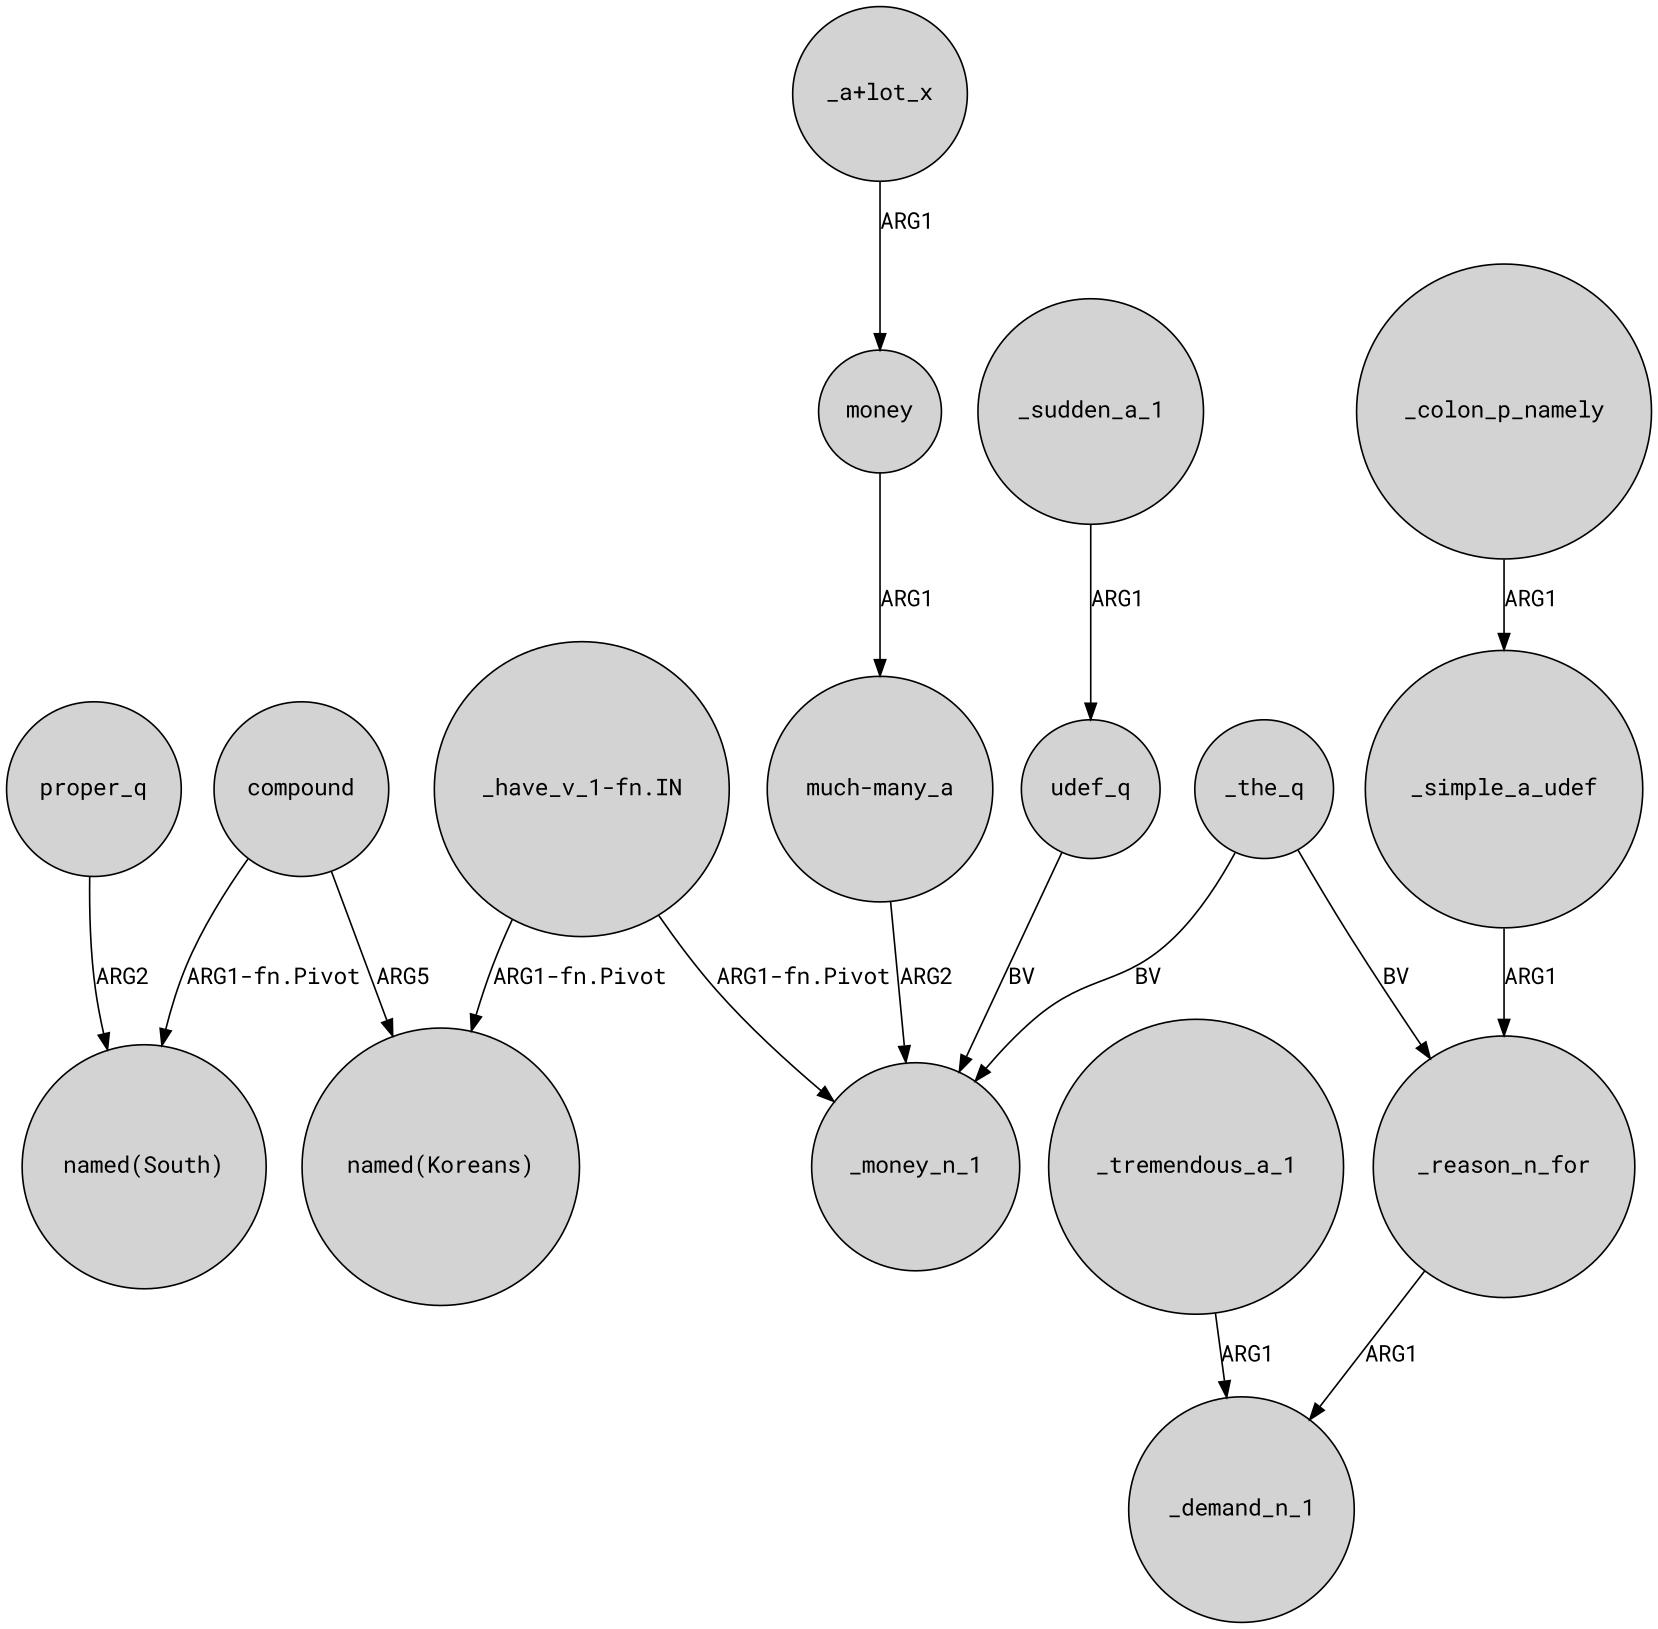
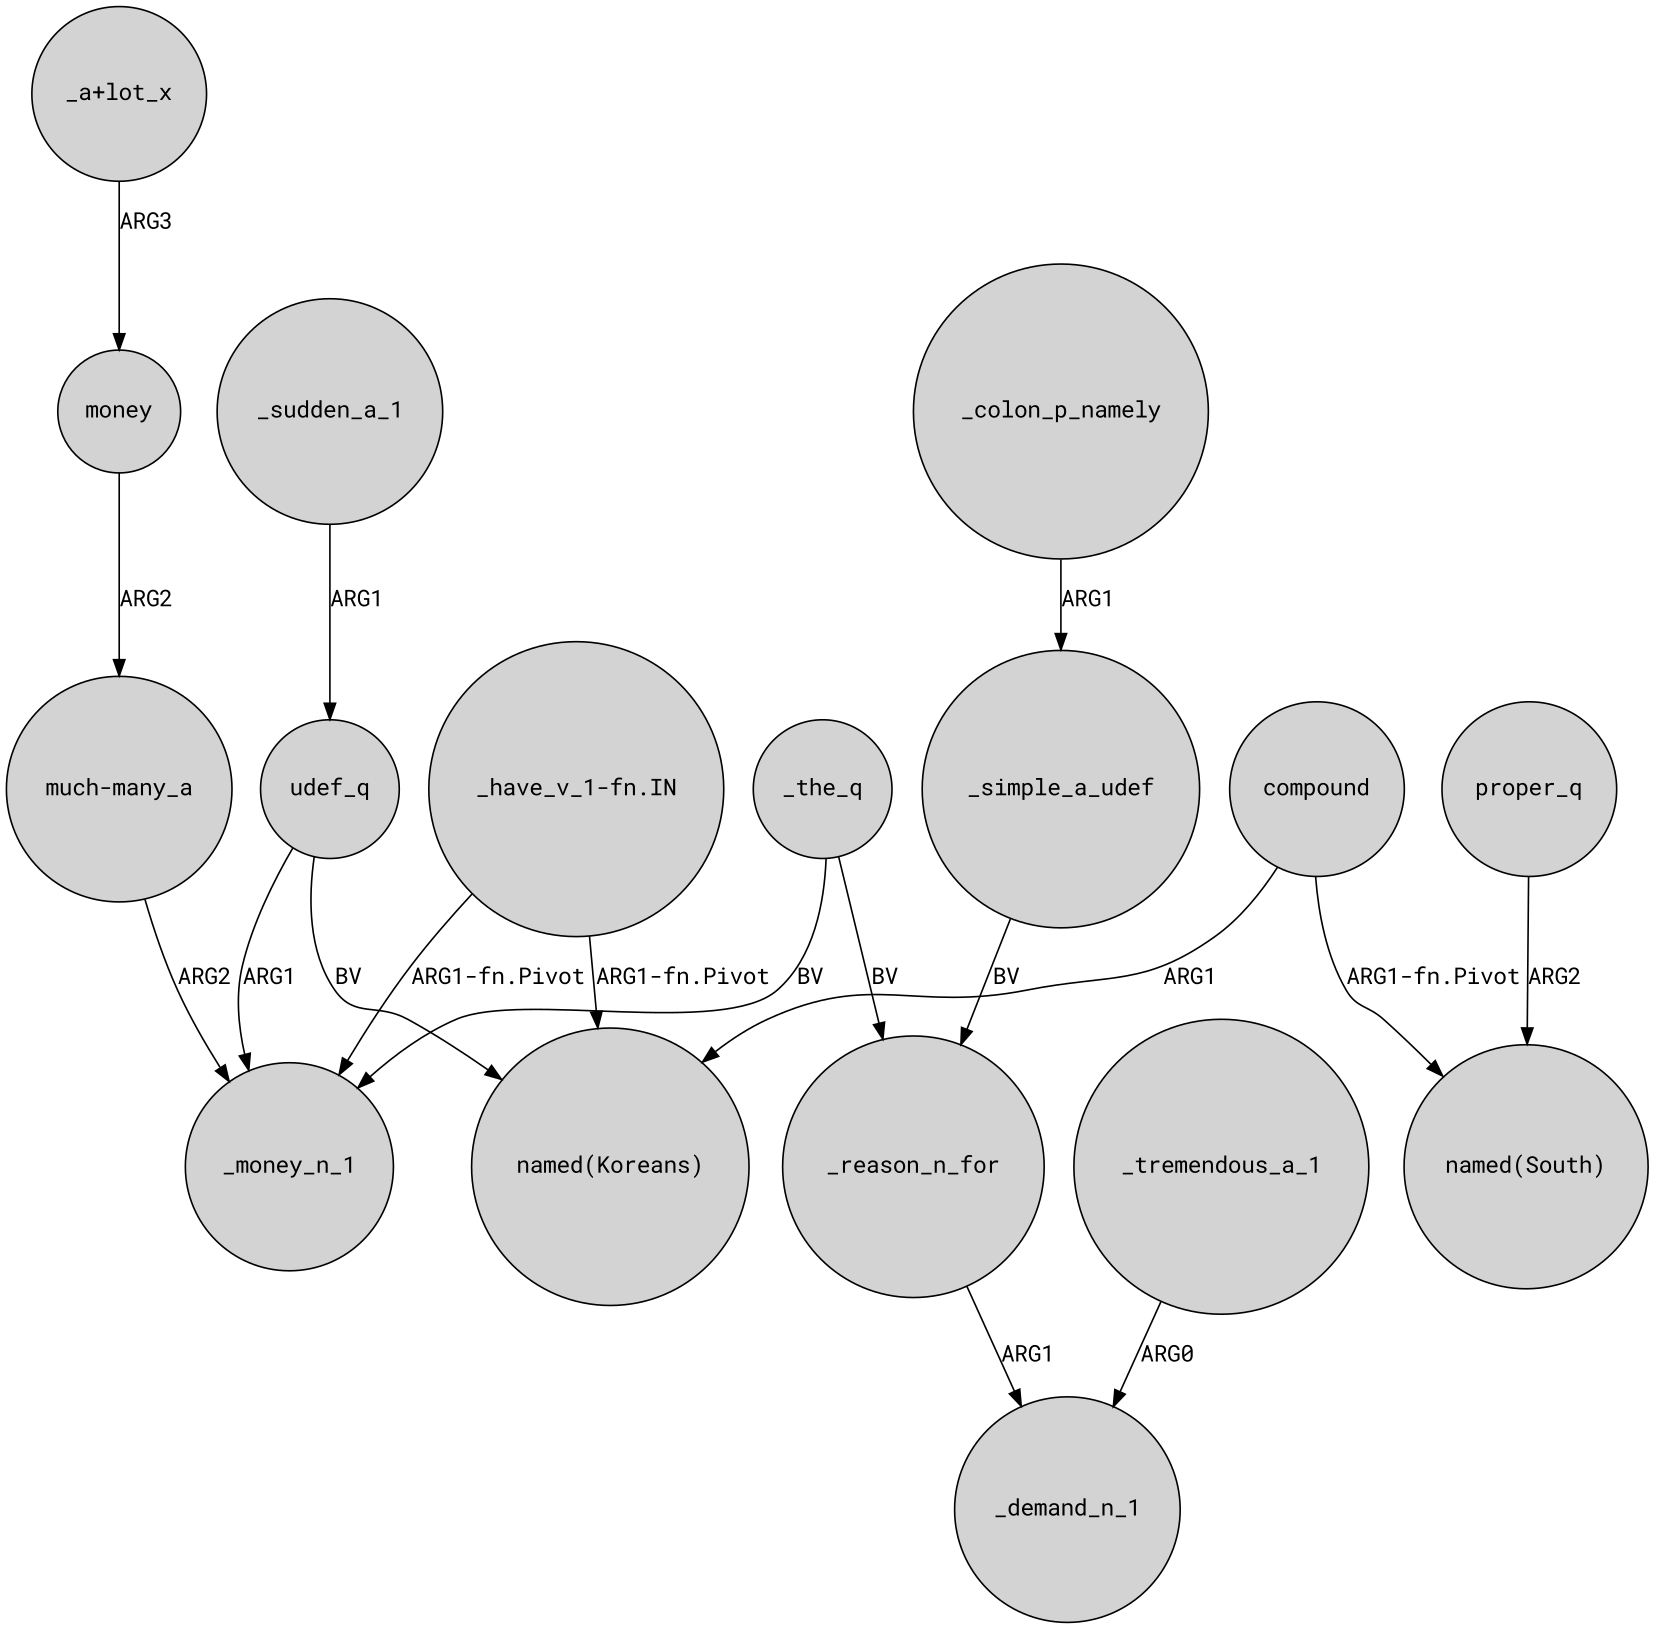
edge "_a+lot_x" -> "money": label "ARG1" -> "ARG3"
edge "money" -> "much-many_a": label "ARG1" -> "ARG2"
edge "compound" -> "named(Koreans)": label "ARG5" -> "ARG1"
edge "udef_q" -> "_money_n_1": label "BV" -> "ARG1"
edge "_simple_a_udef" -> "_reason_n_for": label "ARG1" -> "BV"
edge "udef_q" -> "named(Koreans)": added, label "BV"
edge "_tremendous_a_1" -> "_demand_n_1": label "ARG1" -> "ARG0"
